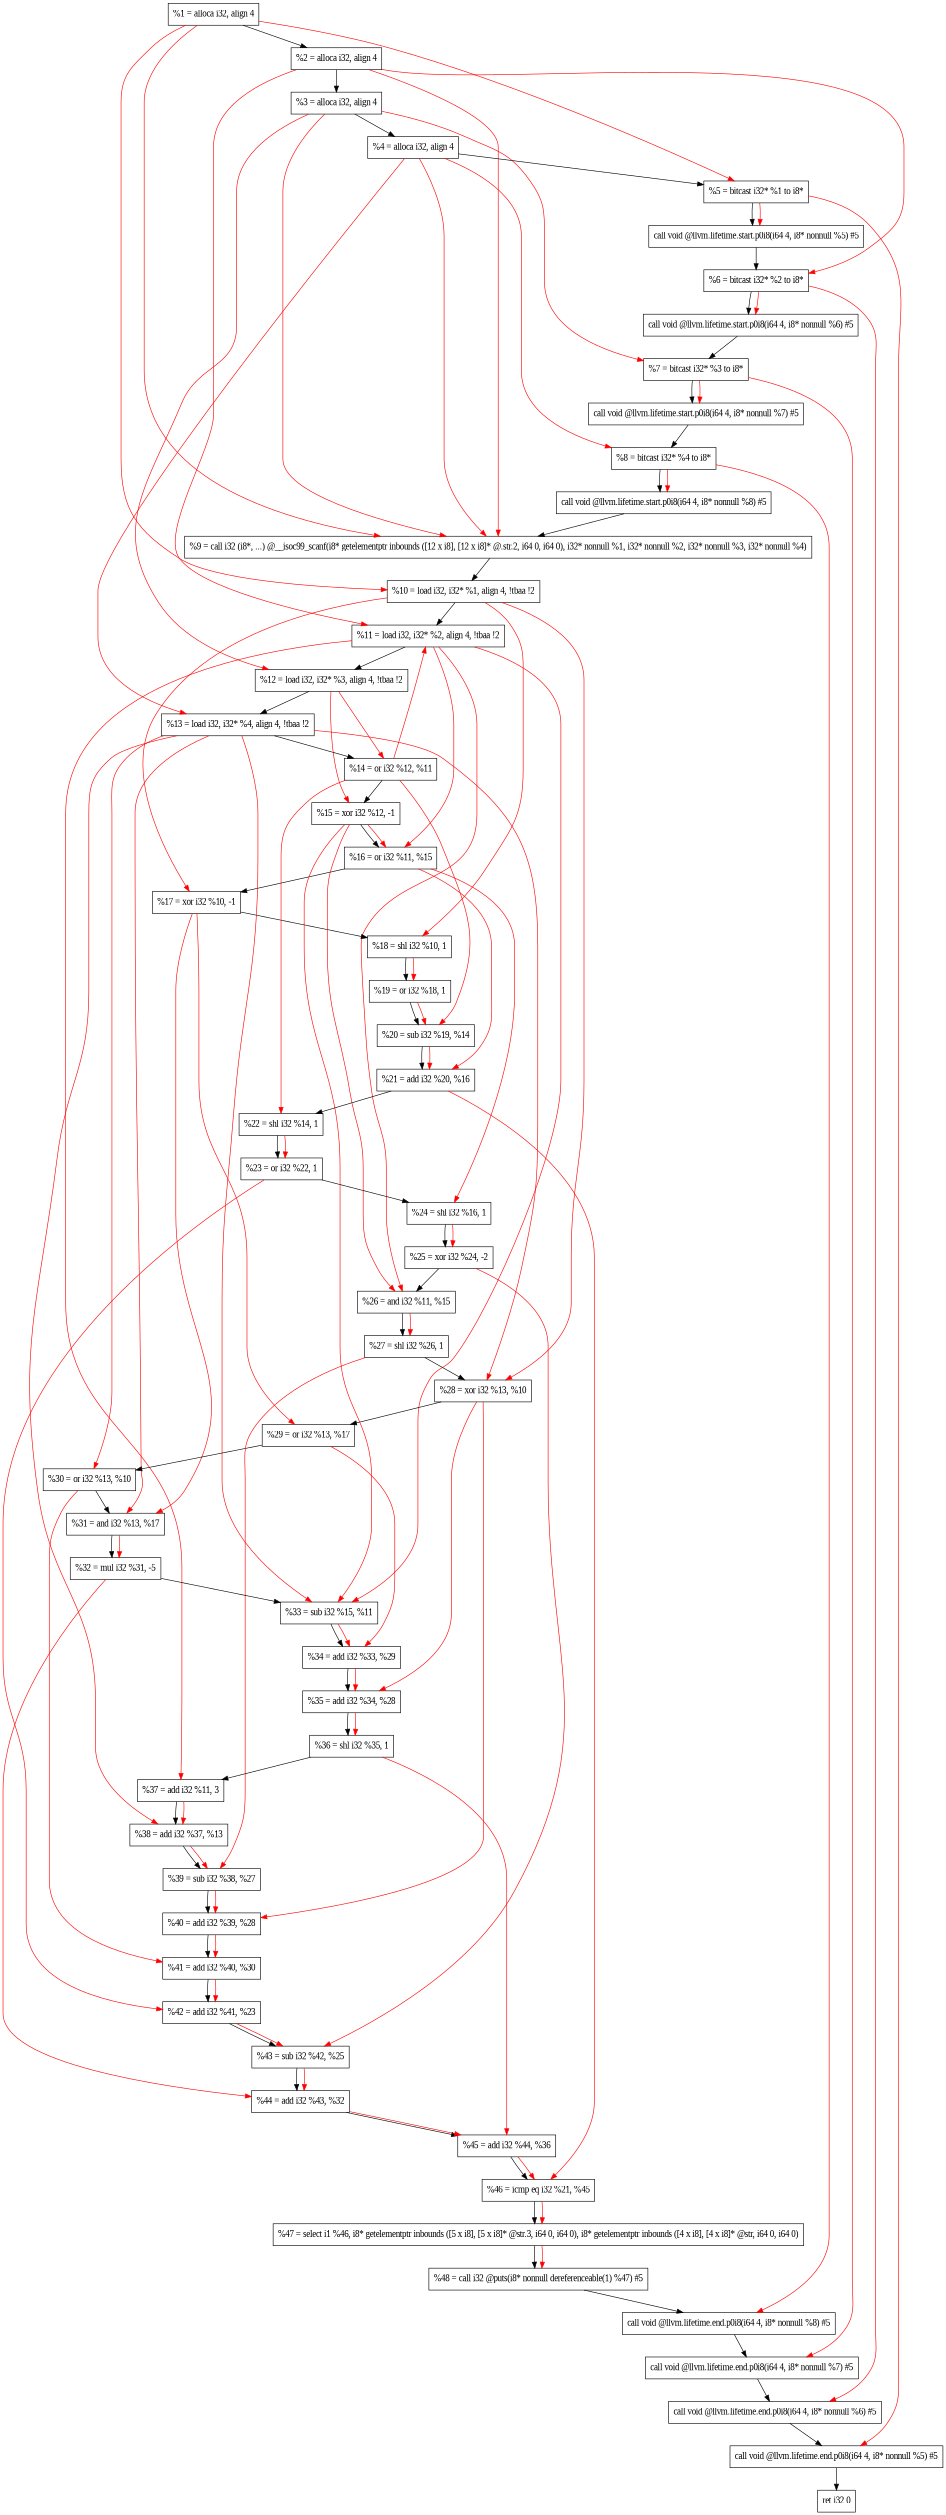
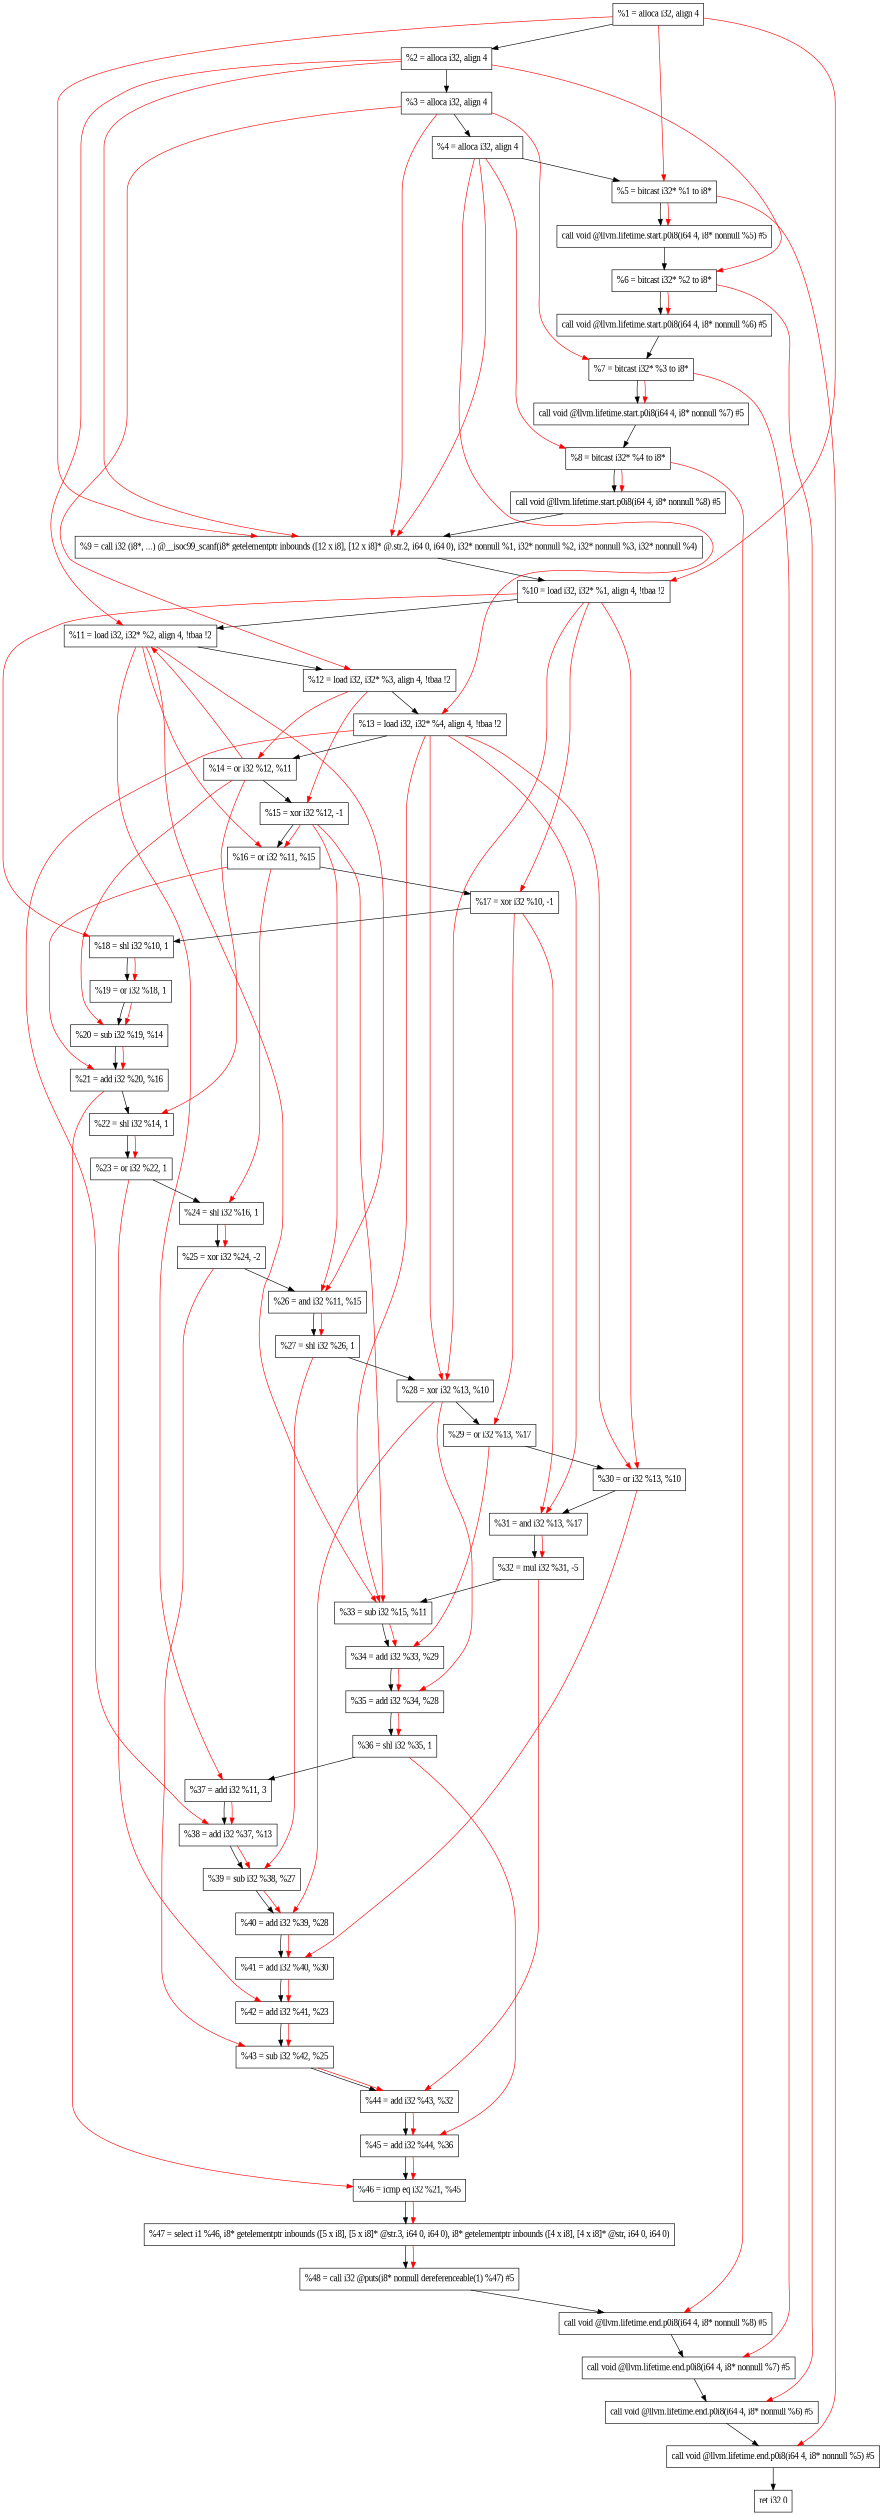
edge "%10 = load i32, i32* %1, align 4, !tbaa !2" -> "%30 = or i32 %13, %10": added
